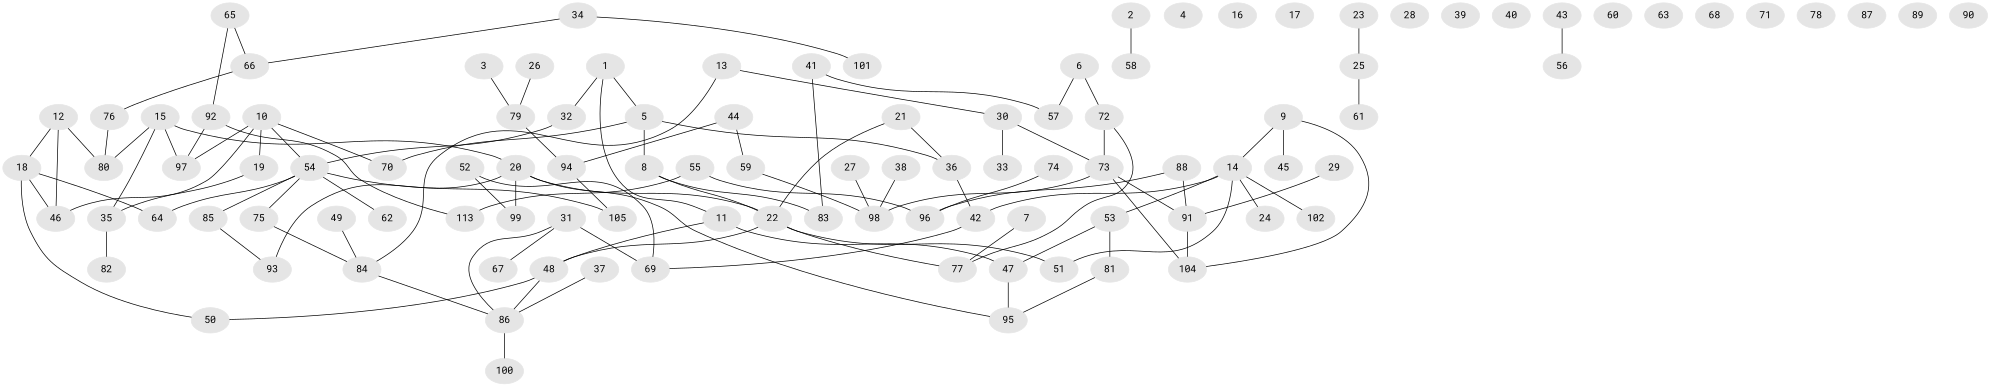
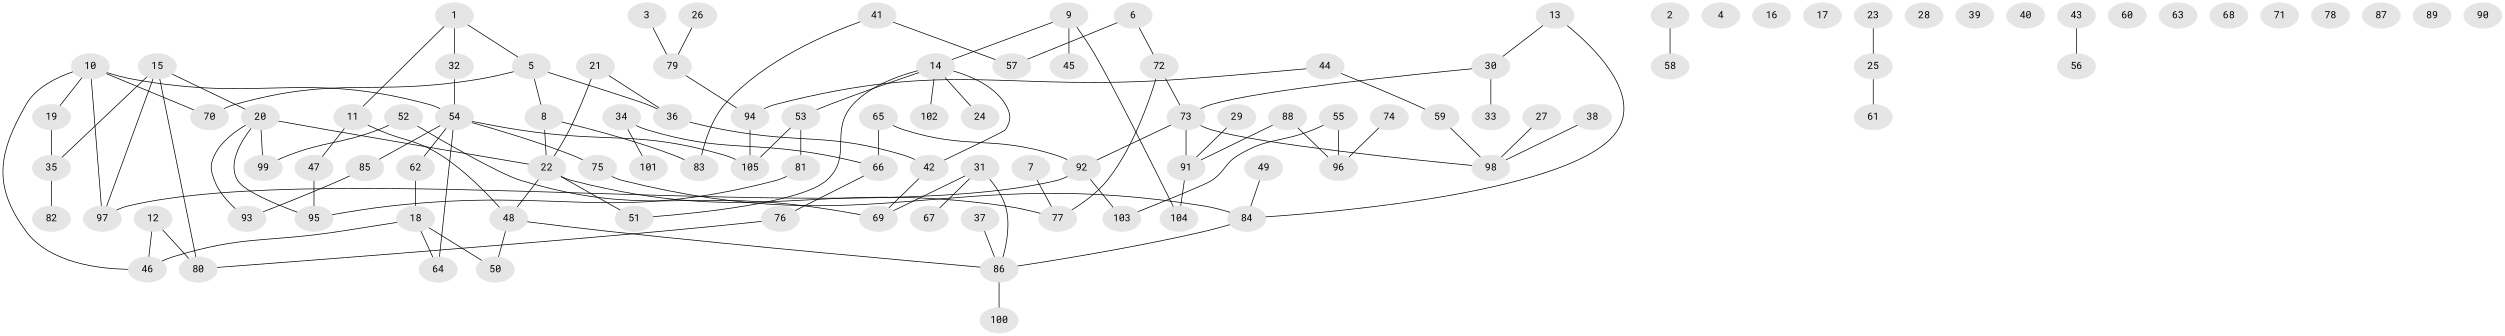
edge "12" -- "18": now "62" -- "18"
node "113": label "113" -> "103"
edge "73" -- "104": now "73" -- "92"
edge "53" -- "47": now "53" -- "105"
